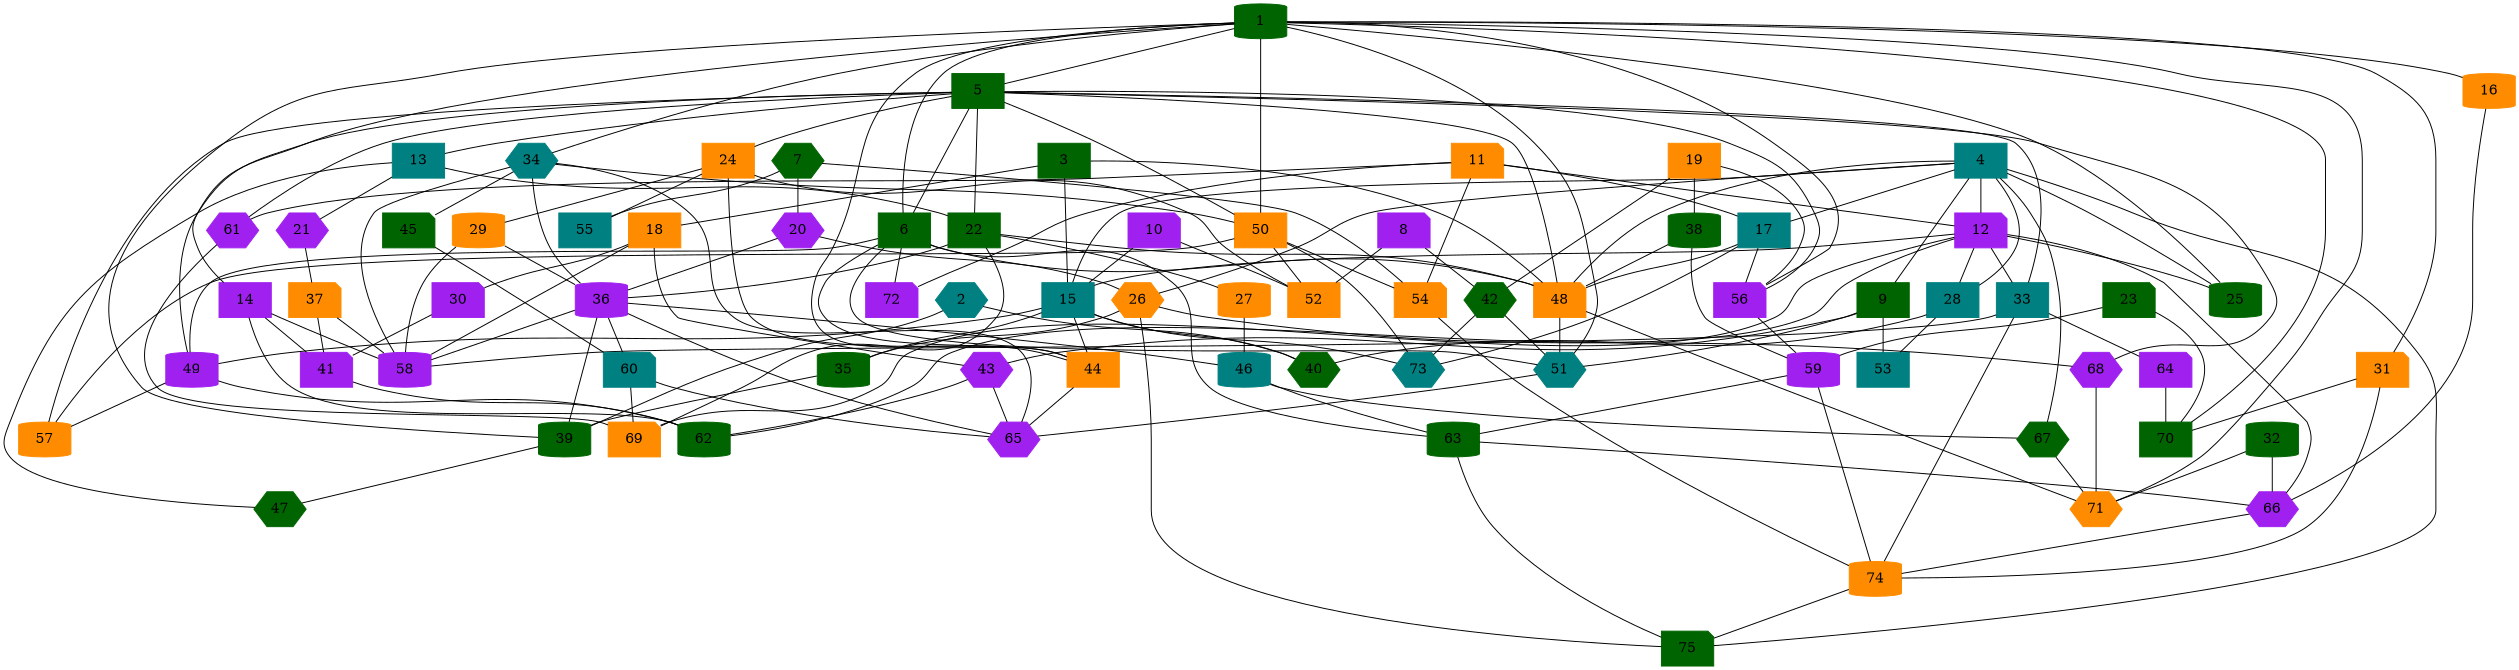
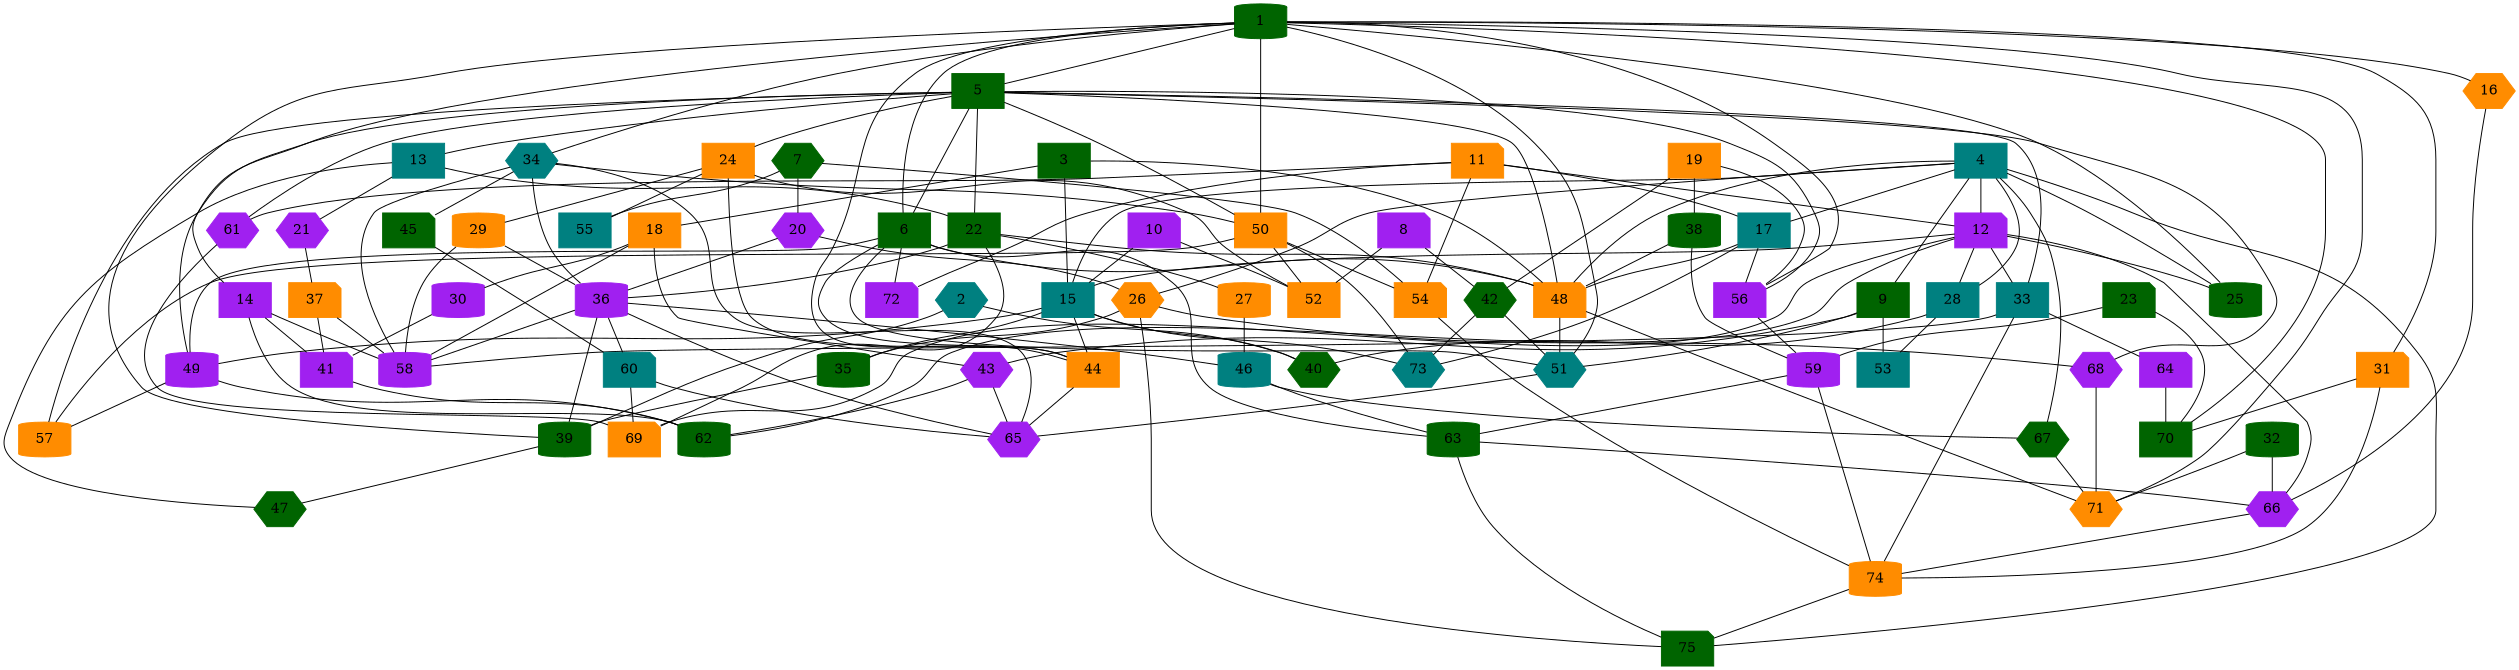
node "16": shape cylinder -> hexagon
node "30": shape note -> cylinder
